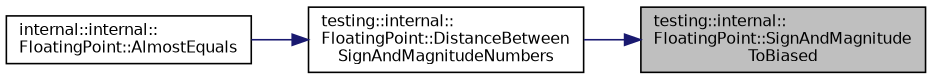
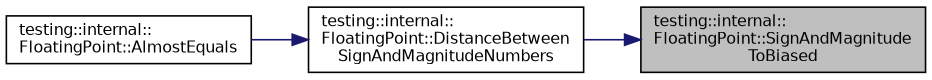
node "internal::internal:: FloatingPoint::AlmostEquals": label "internal::internal:: FloatingPoint::AlmostEquals" -> "testing::internal:: FloatingPoint::AlmostEquals"
